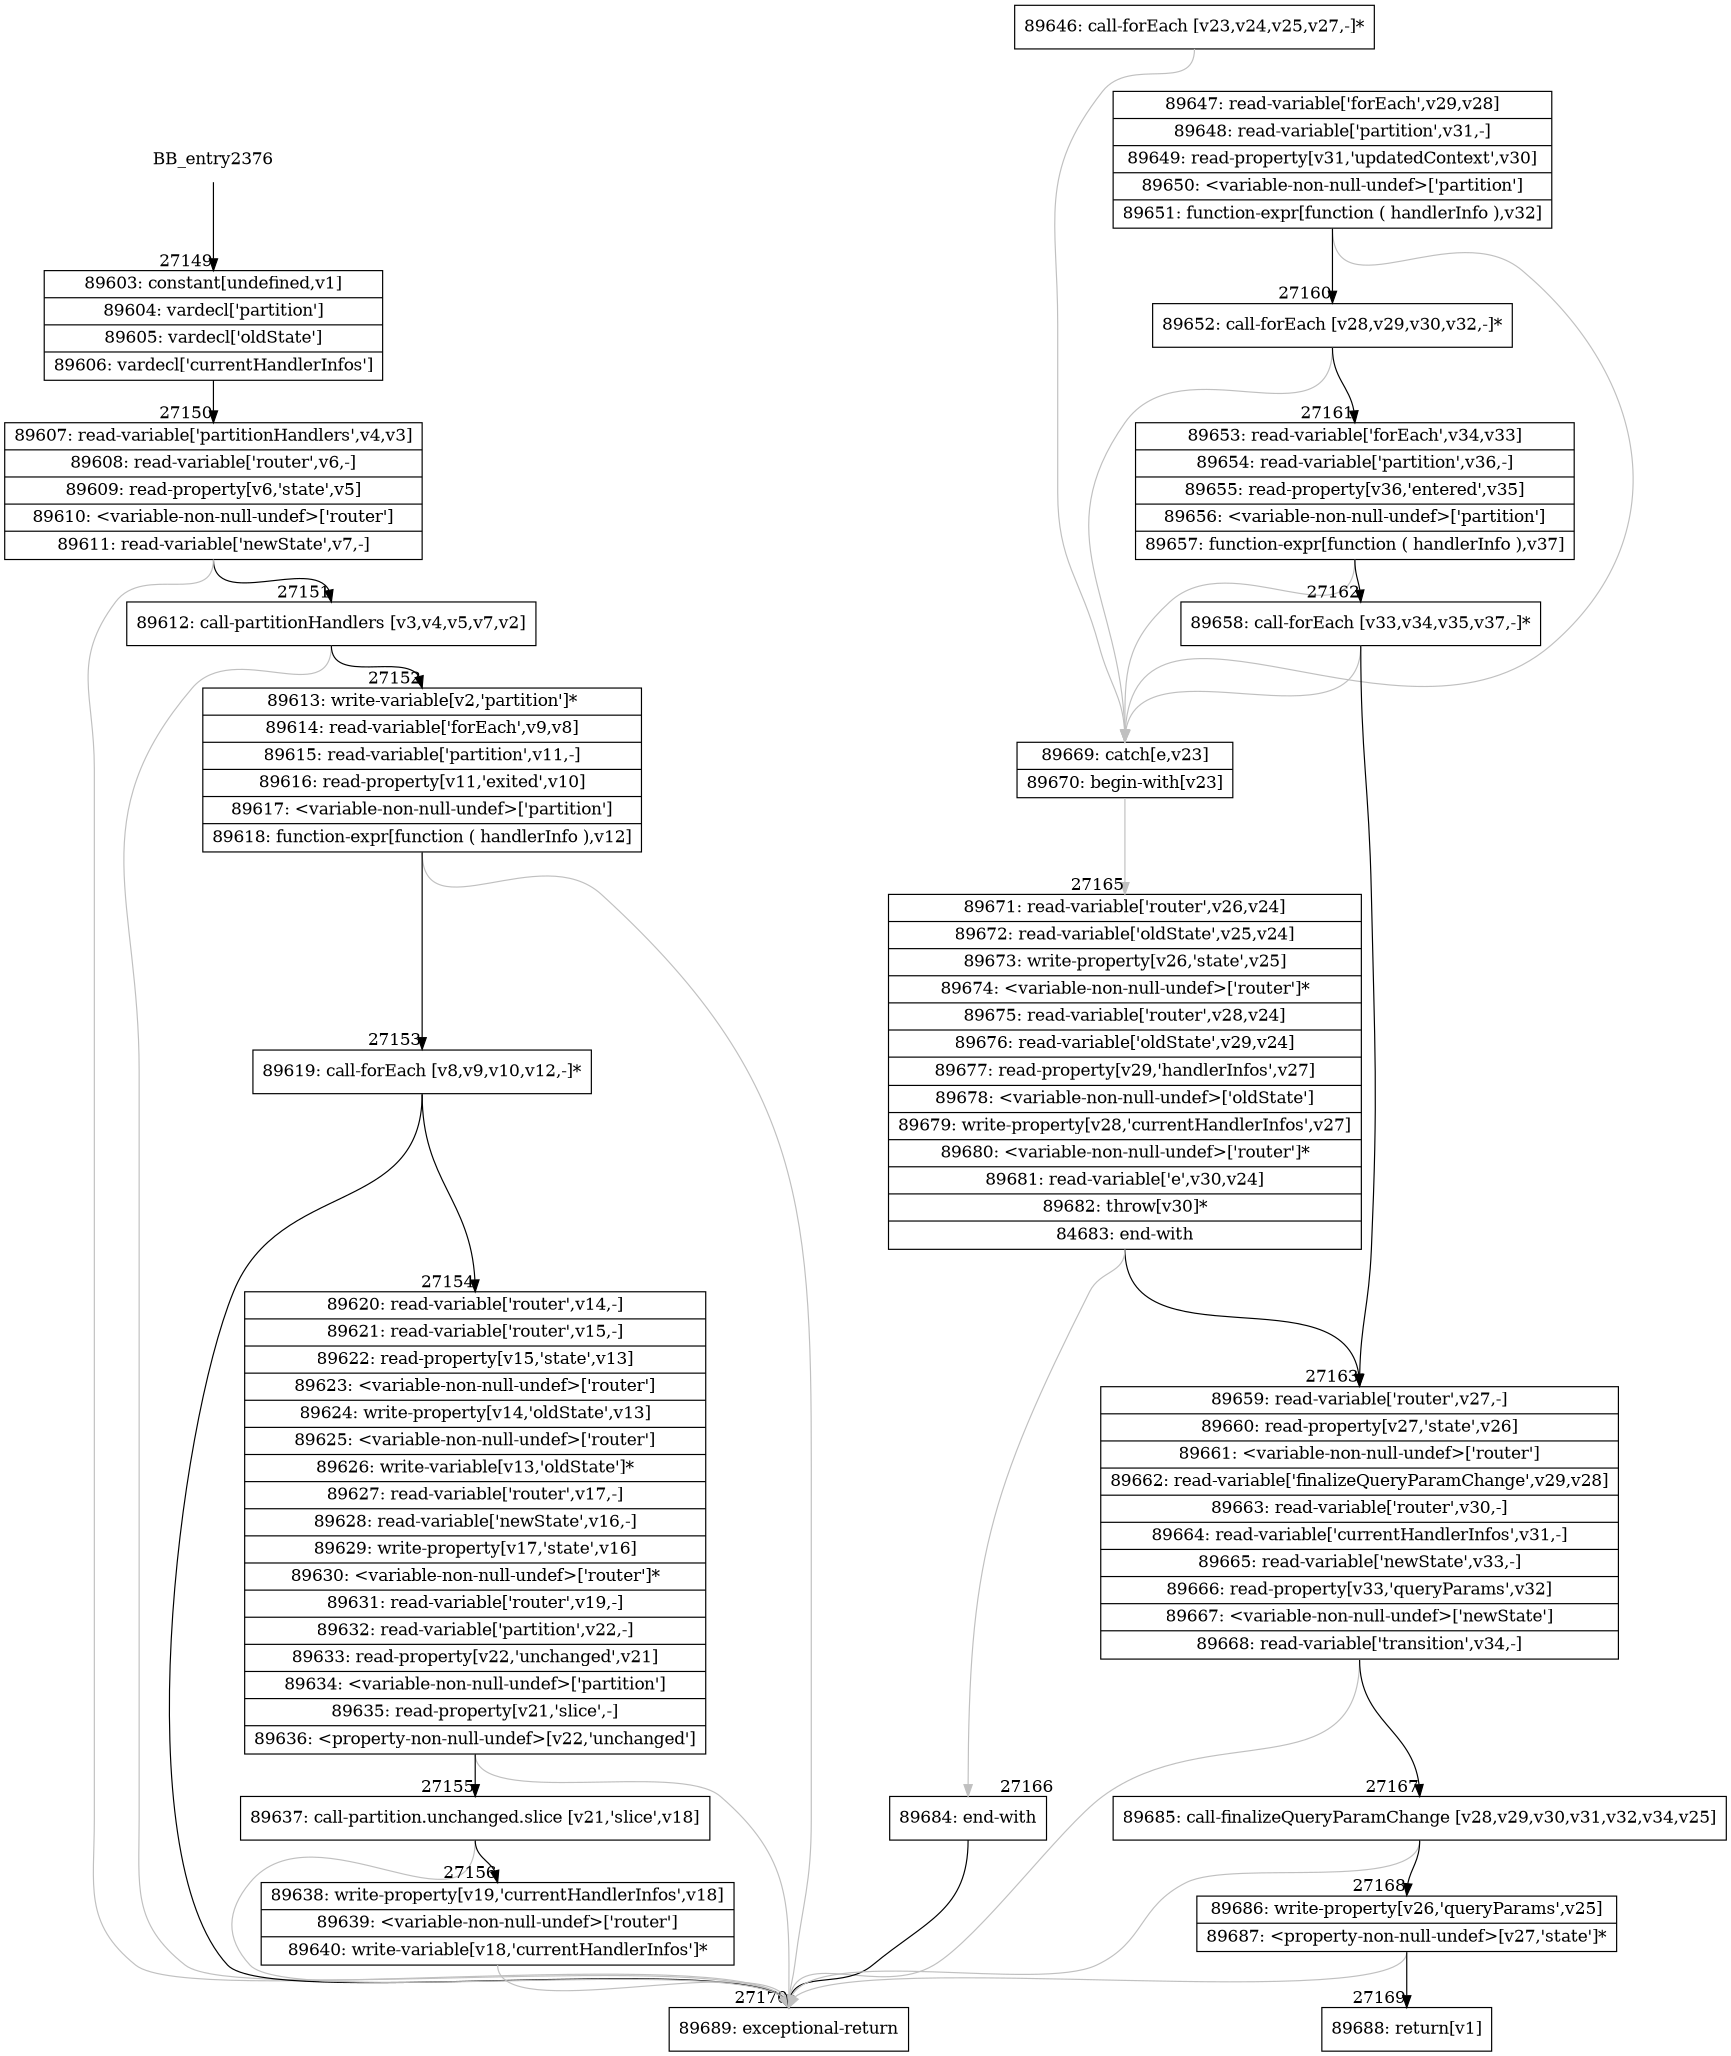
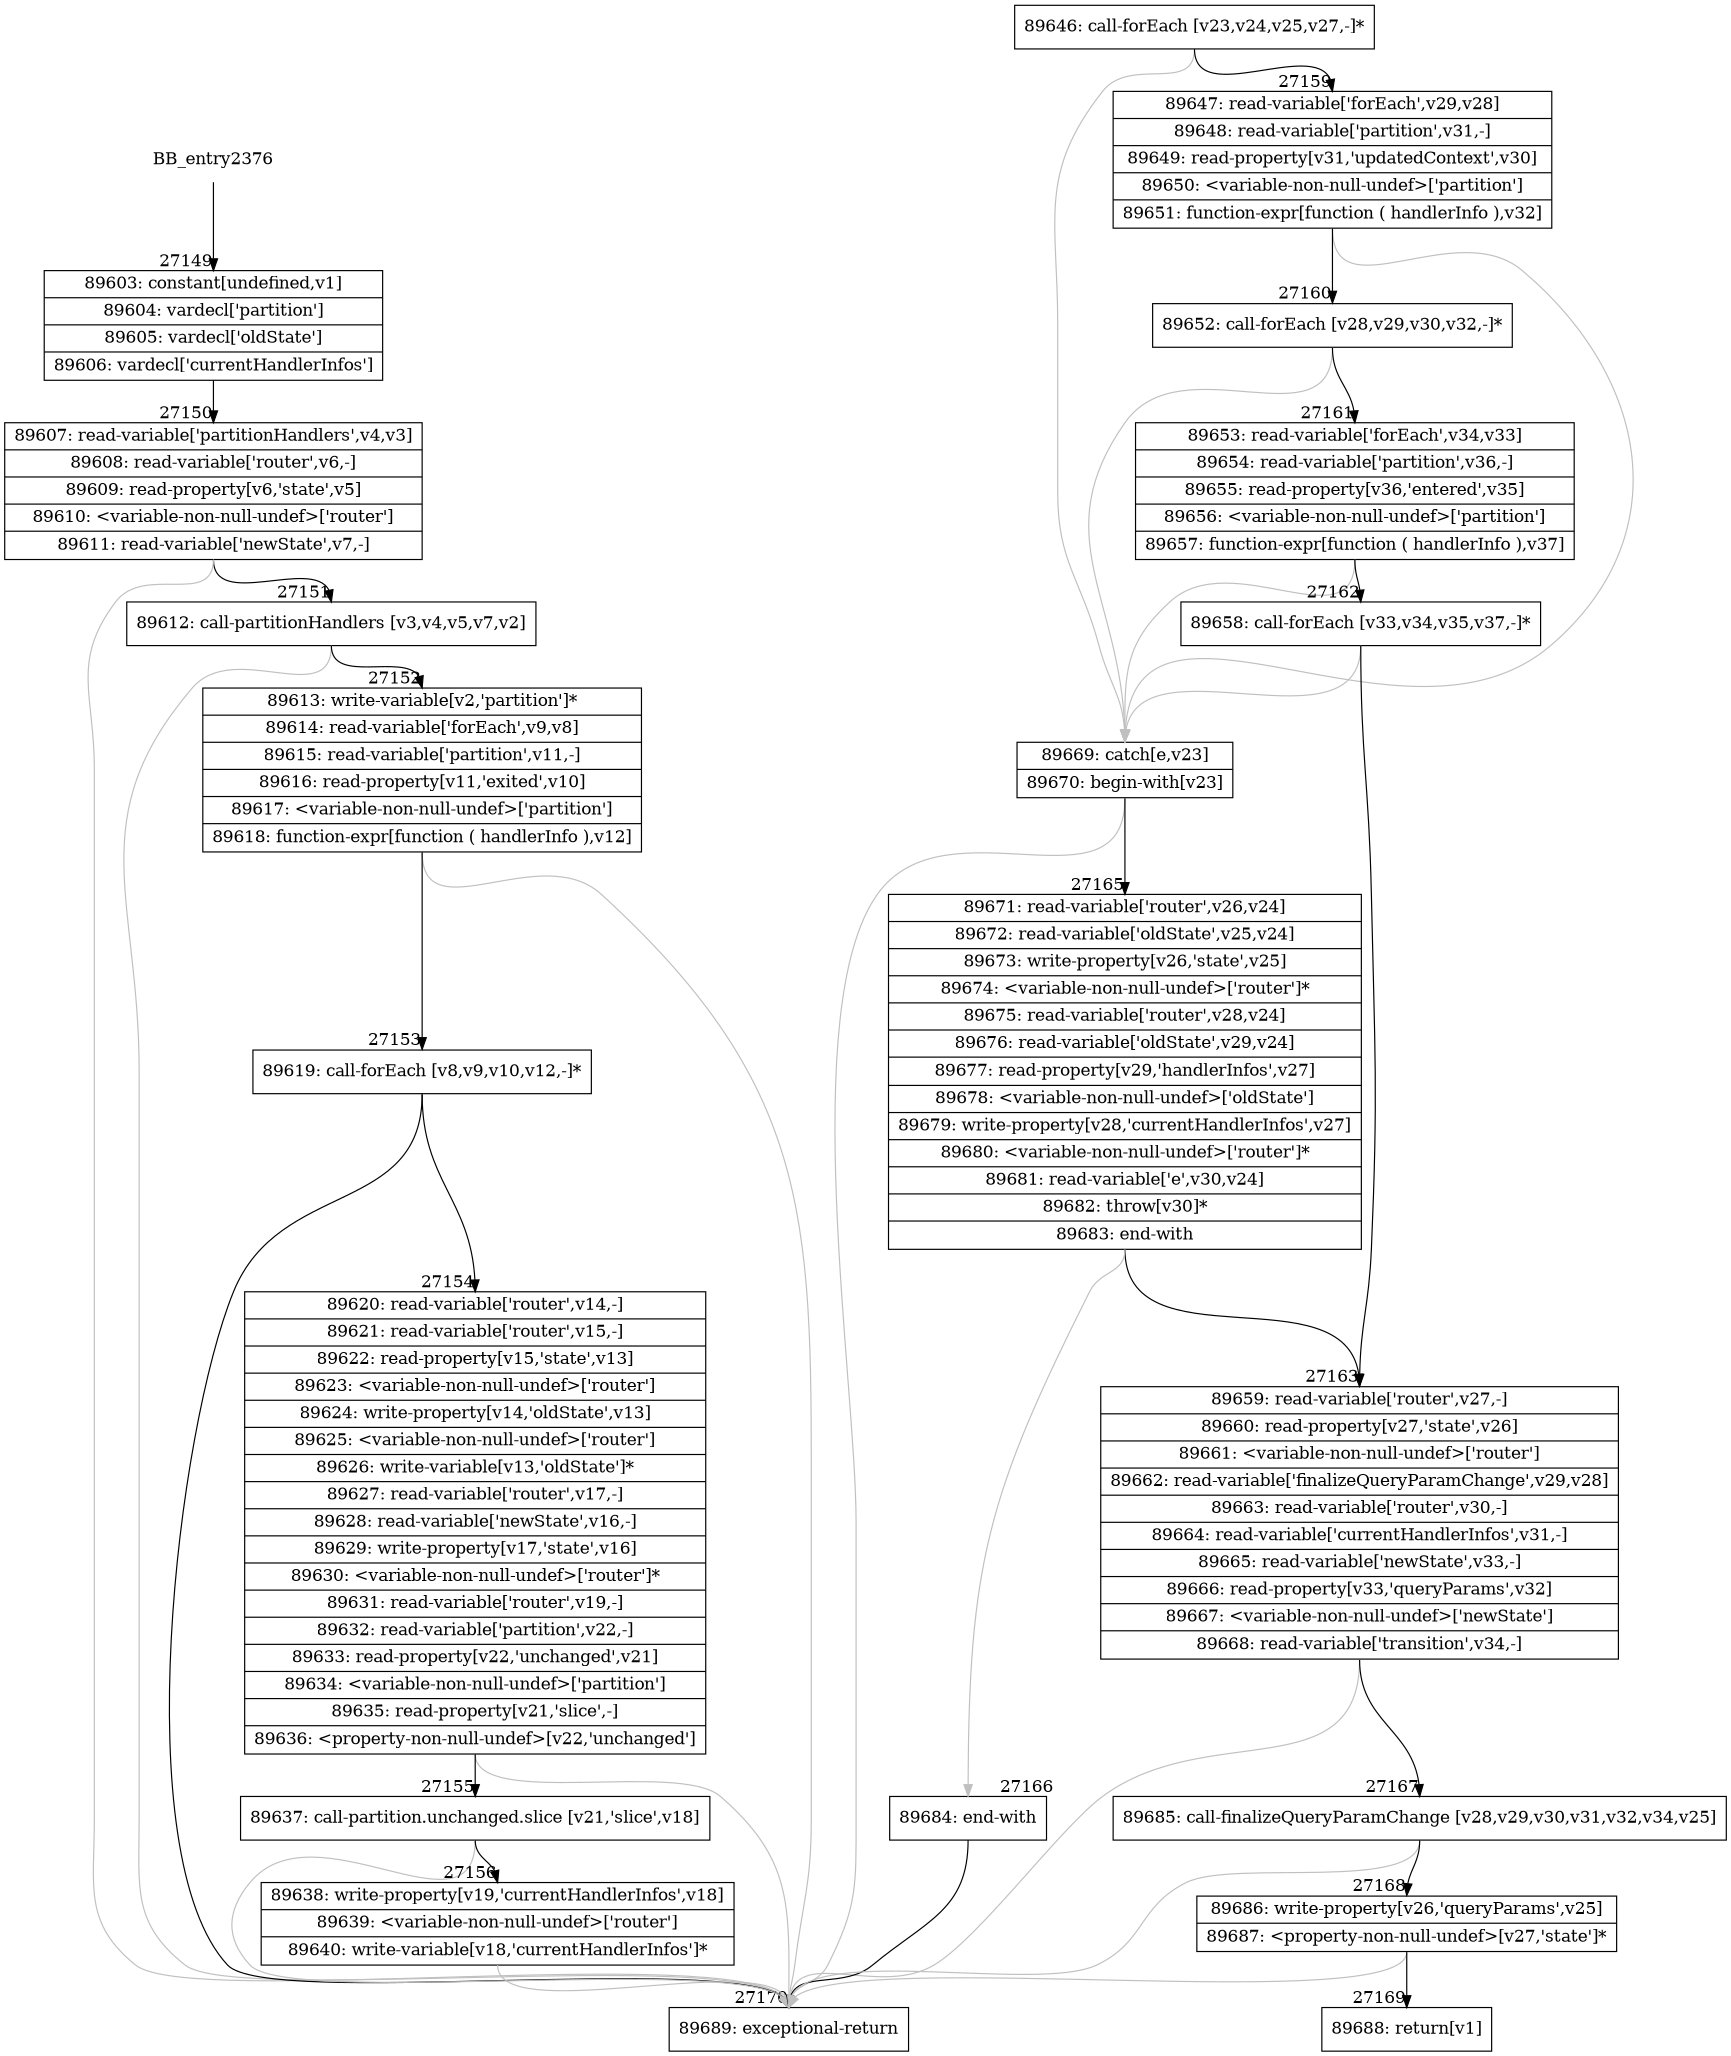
edge "89646: call-forEach [v23,v24,v25,v27,-]*" -> "89647: read-variable['forEach',v29,v28]": added
edge "89669: catch[e,v23]" -> "89671: read-variable['router',v26,v24]": color gray -> black
node "89671: read-variable['router',v26,v24]": text "84683: end-with" -> "89683: end-with"
edge "89669: catch[e,v23]" -> "89689: exceptional-return": added
